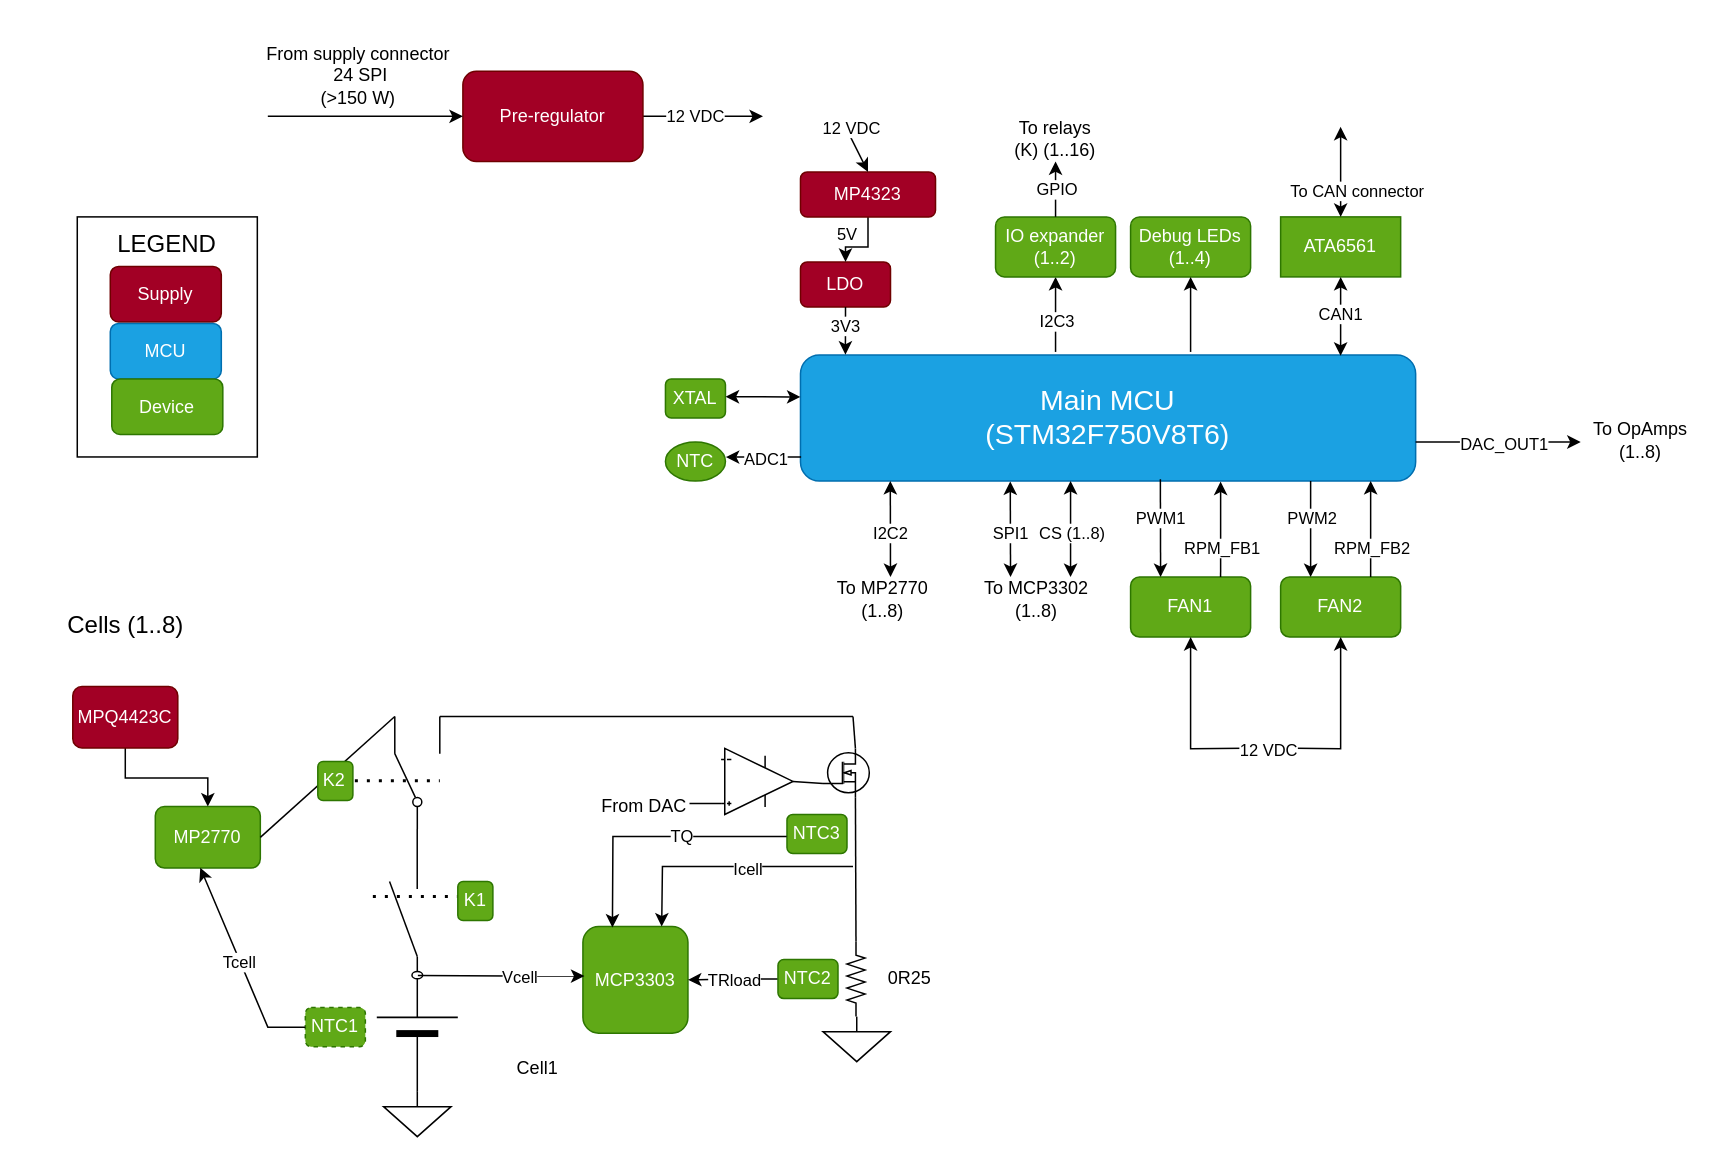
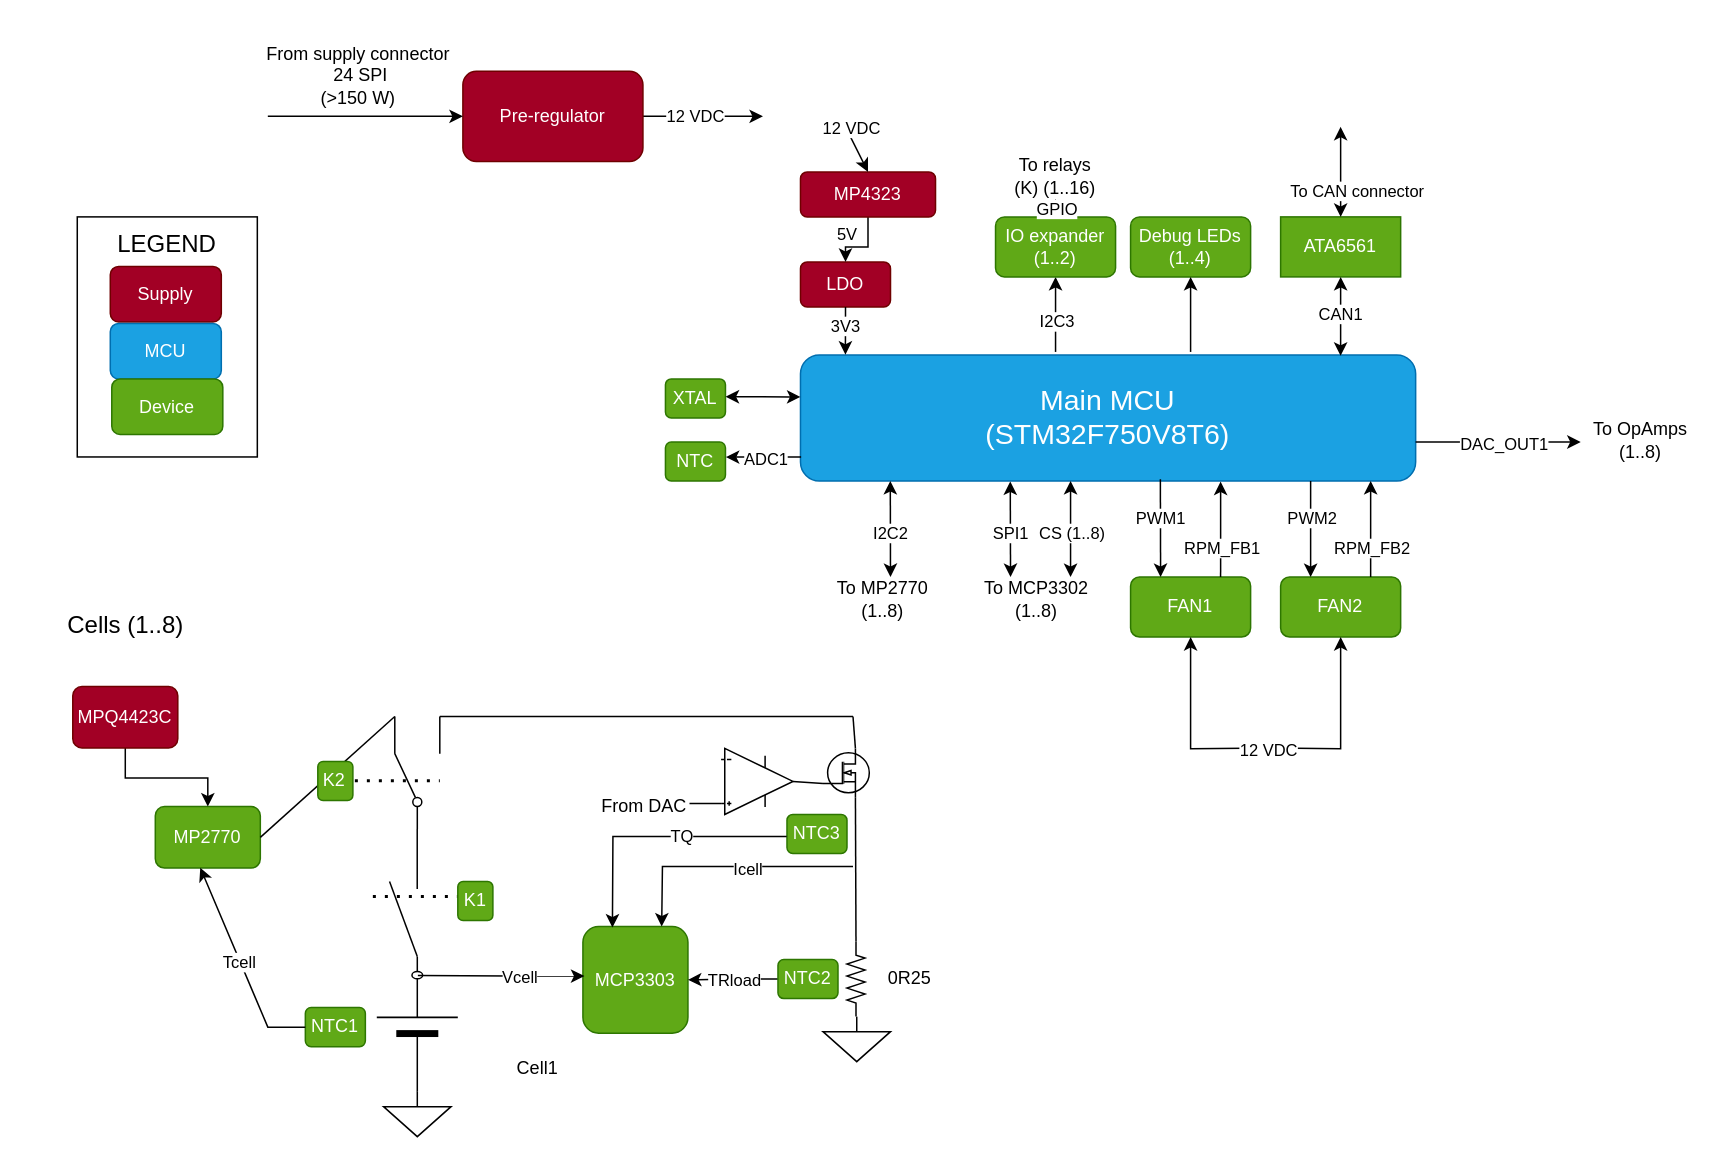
node "To relays (K) (1..16)": moved (1055, 139) -> (1055, 176)
node "NTC": shape ellipse -> rounded rectangle
node "NTC1": style dashed -> solid
